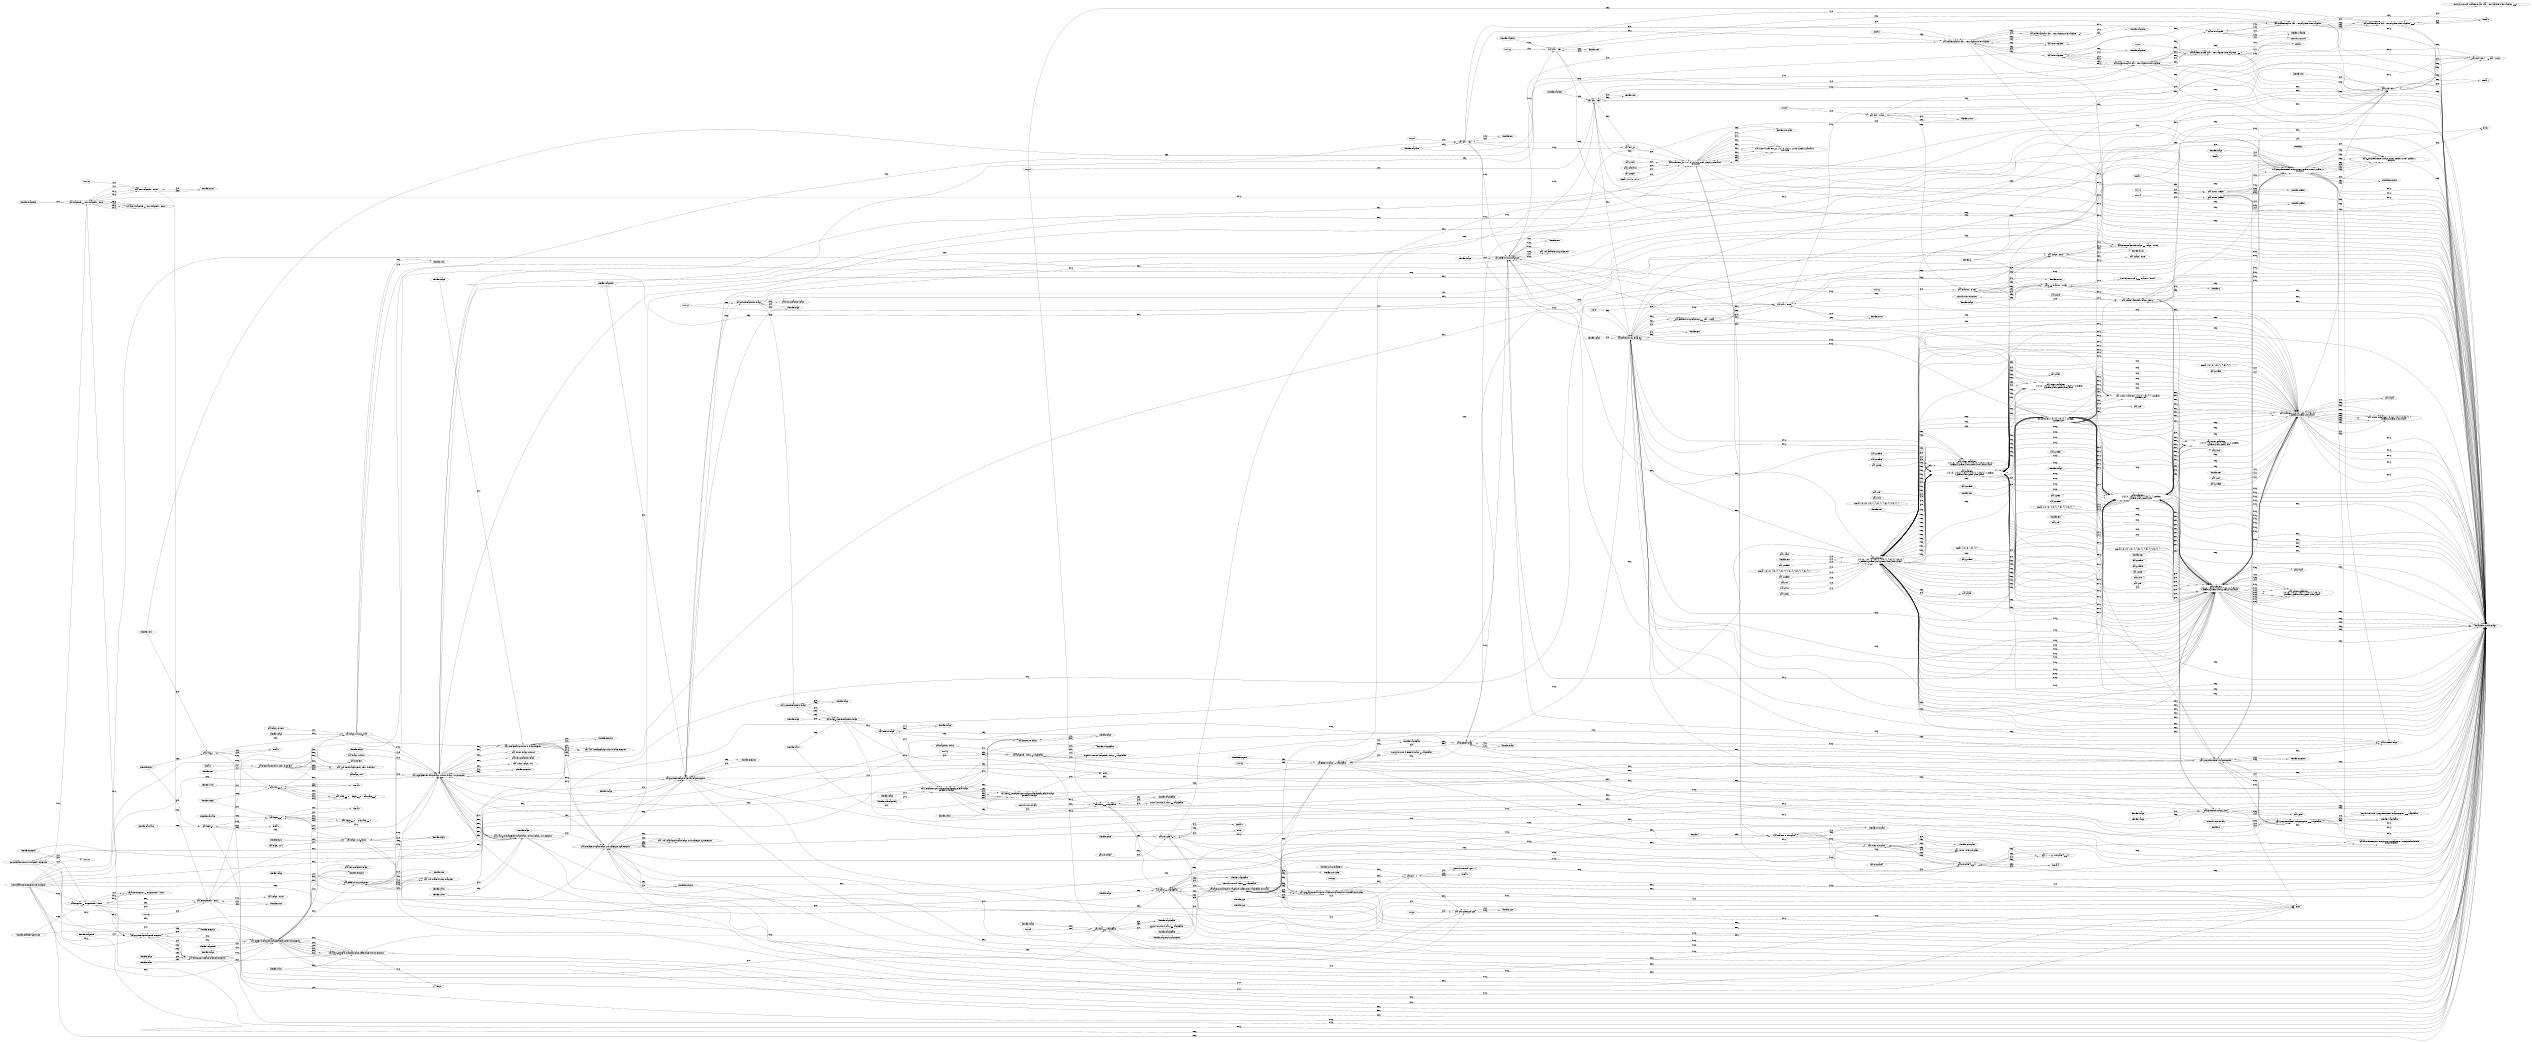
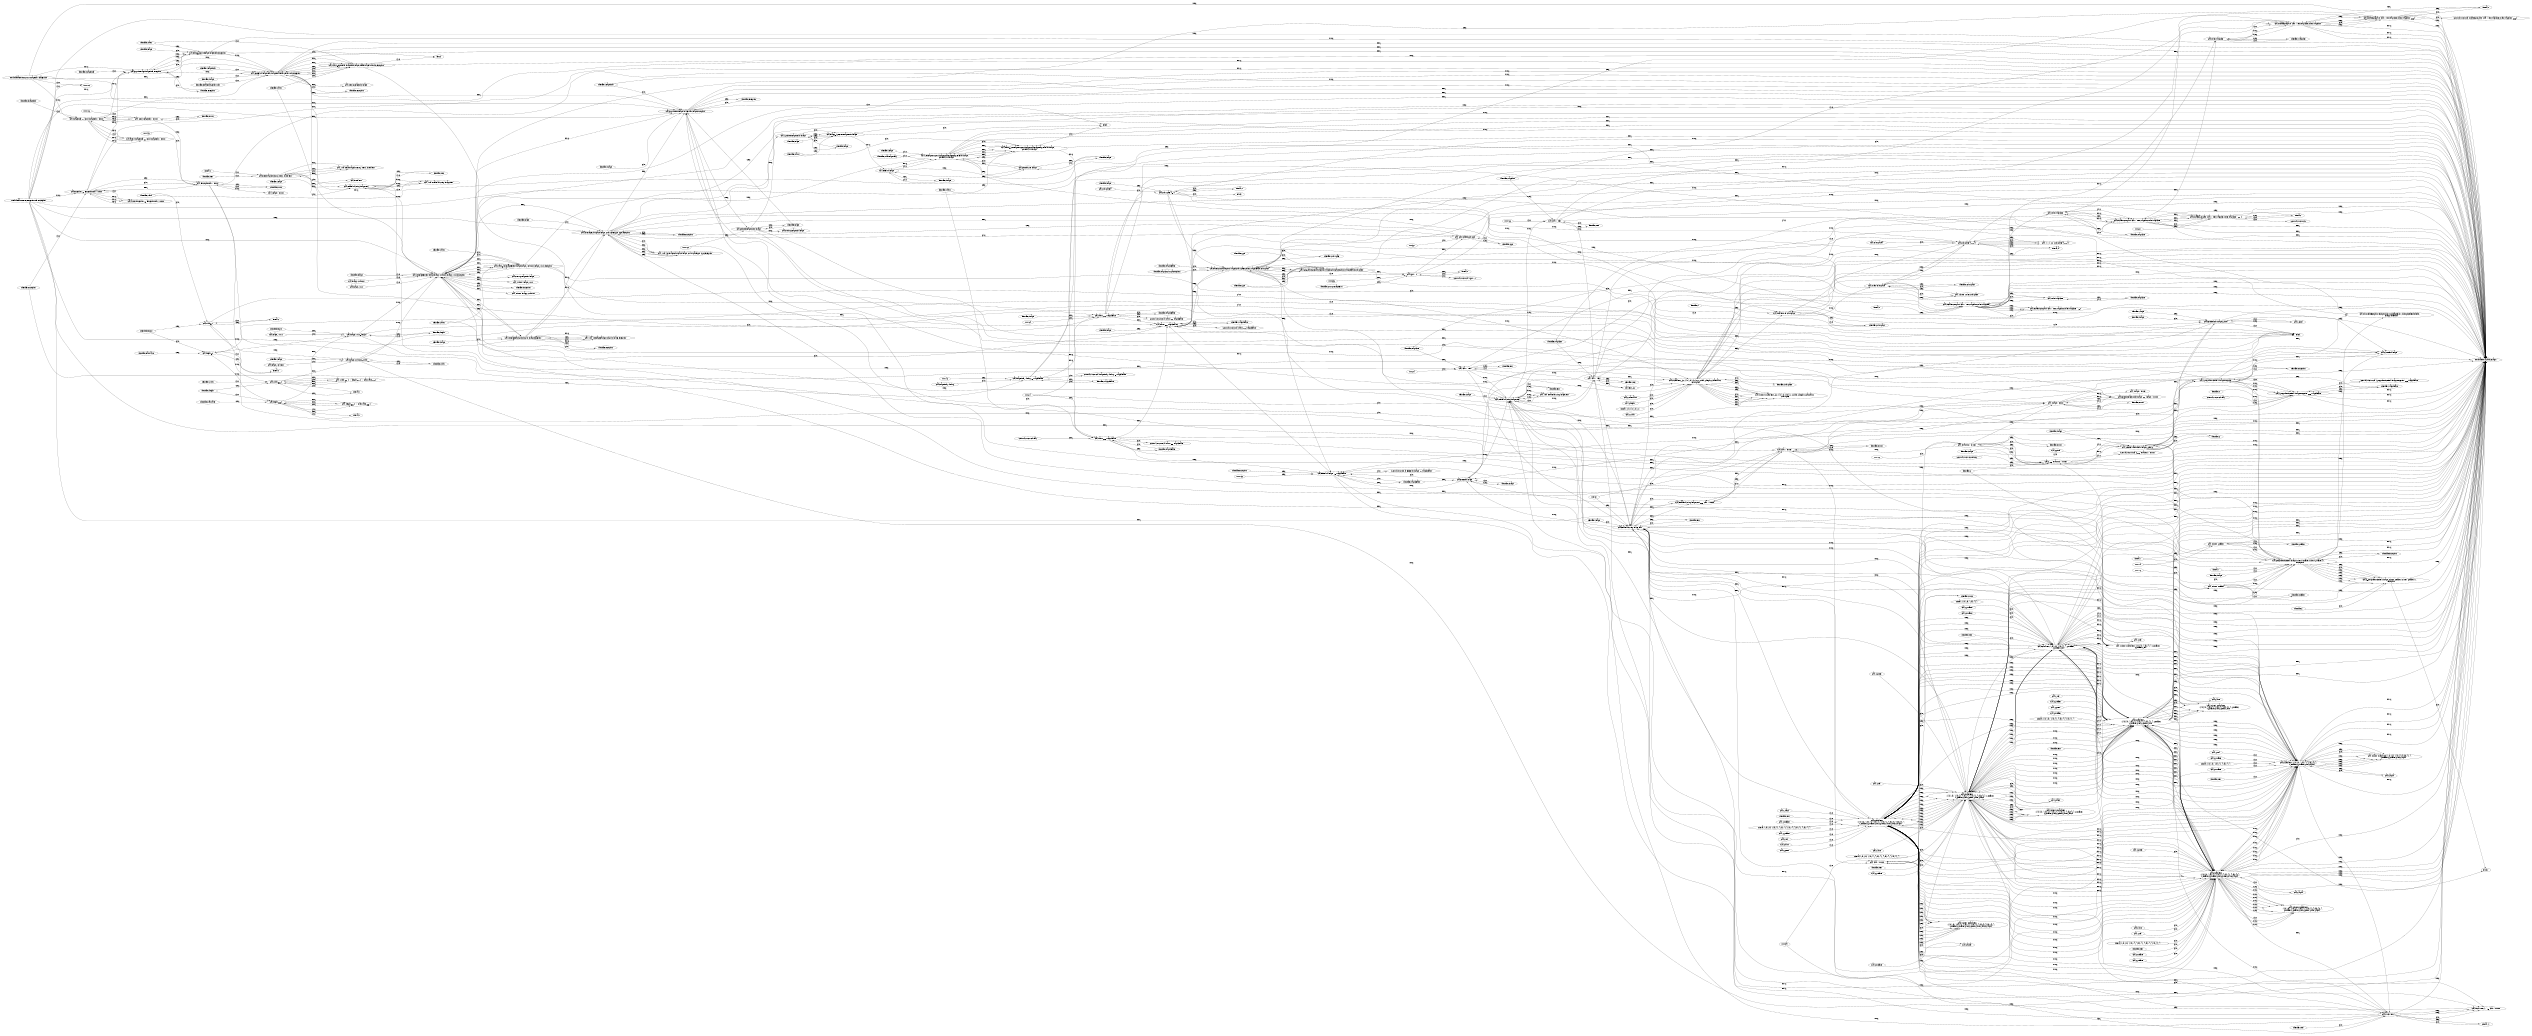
edge "(Call,colorspace[i]='0')" -> "(Call,strlen(colorspace))": removed, label "DDG:"
edge "(Identifier,ReadBinaryBlobMode)" -> "(Call,exception != (ExceptionInfo *) NULL)": now "(Call,assert(exception != (ExceptionInfo *) NULL))" -> "(Call,exception != (ExceptionInfo *) NULL)"
